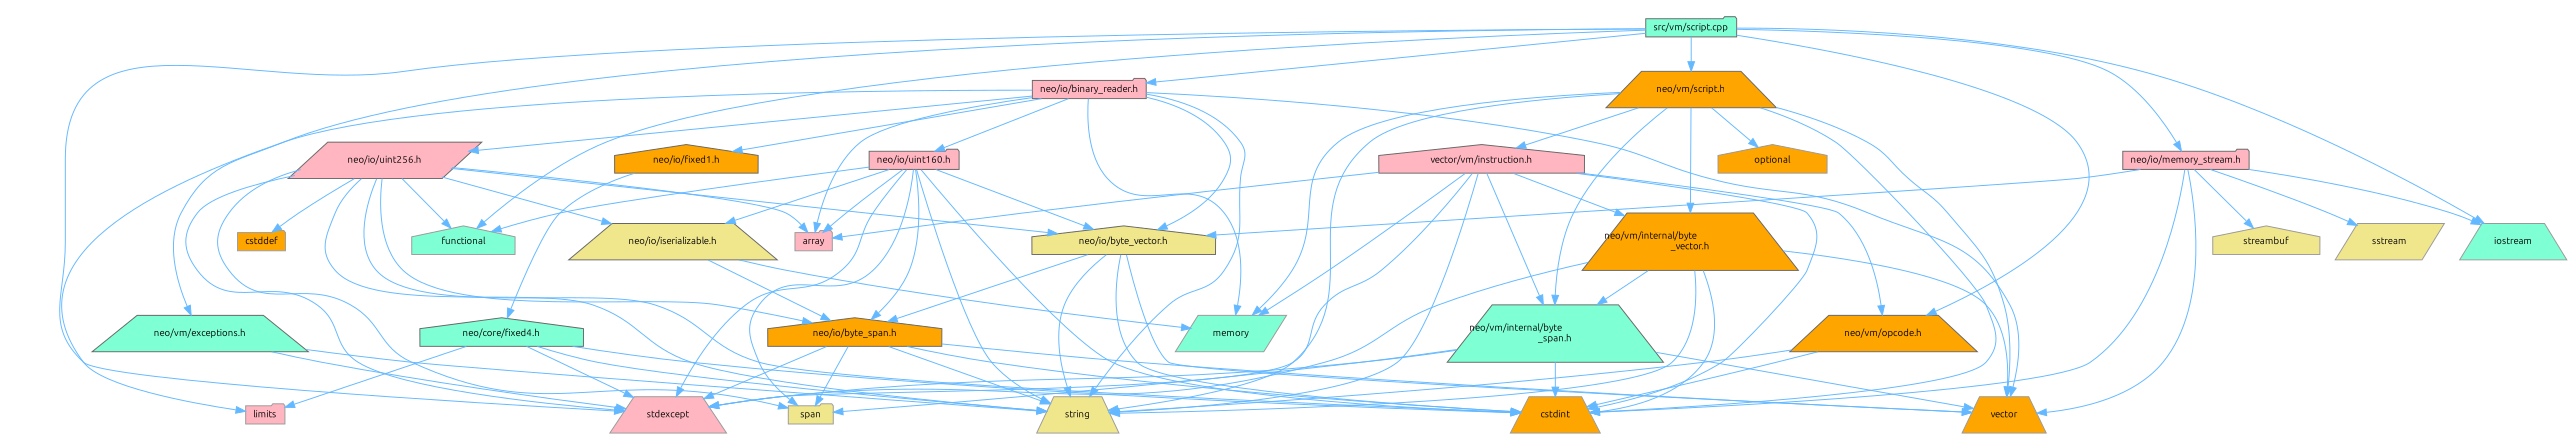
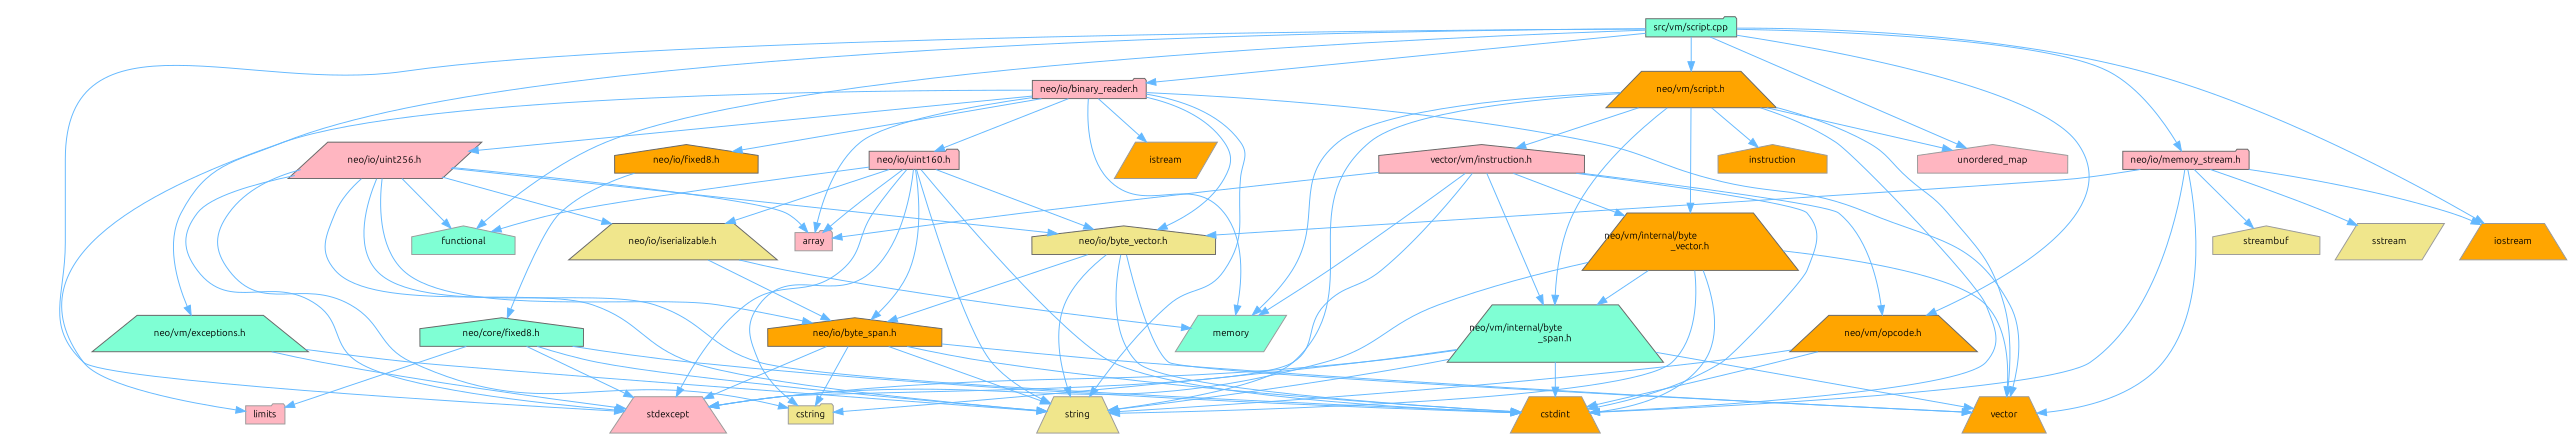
node "neo/io/fixed1.h": label "neo/io/fixed1.h" -> "neo/io/fixed8.h"
node "istream": added
node "optional": label "optional" -> "instruction"
node "unordered_map": added
node "cstddef": removed
node "iostream": fillcolor aquamarine -> orange
node "neo/core/fixed4.h": label "neo/core/fixed4.h" -> "neo/core/fixed8.h"
edge "vector/vm/instruction.h" -> "string": now "neo/vm/internal/byte _span.h" -> "string"
node "span": label "span" -> "cstring"
